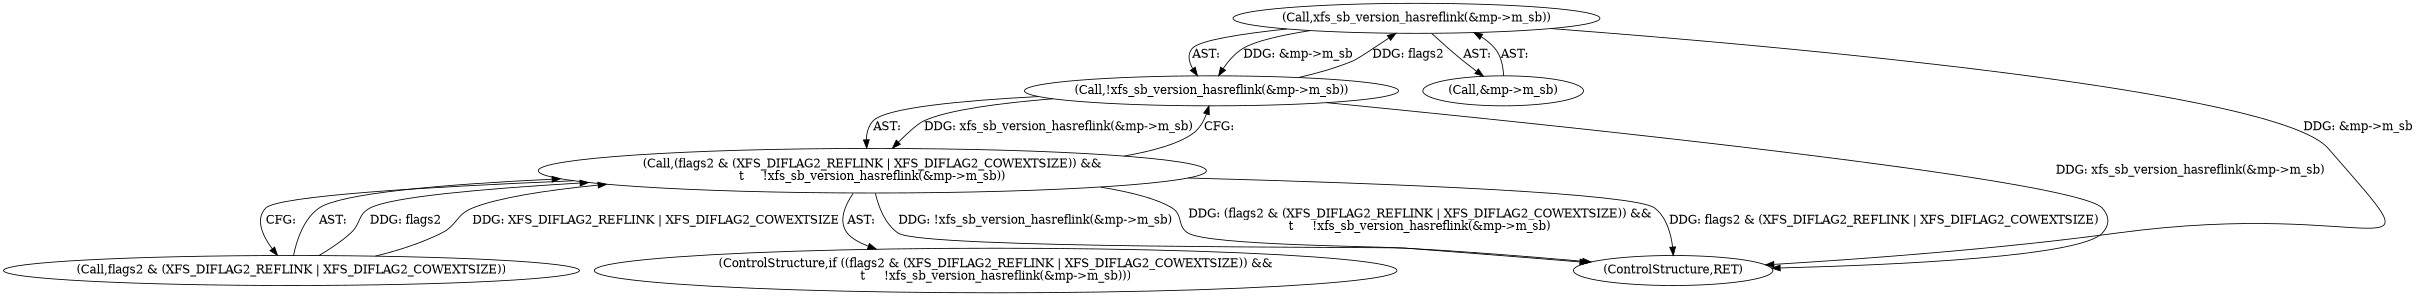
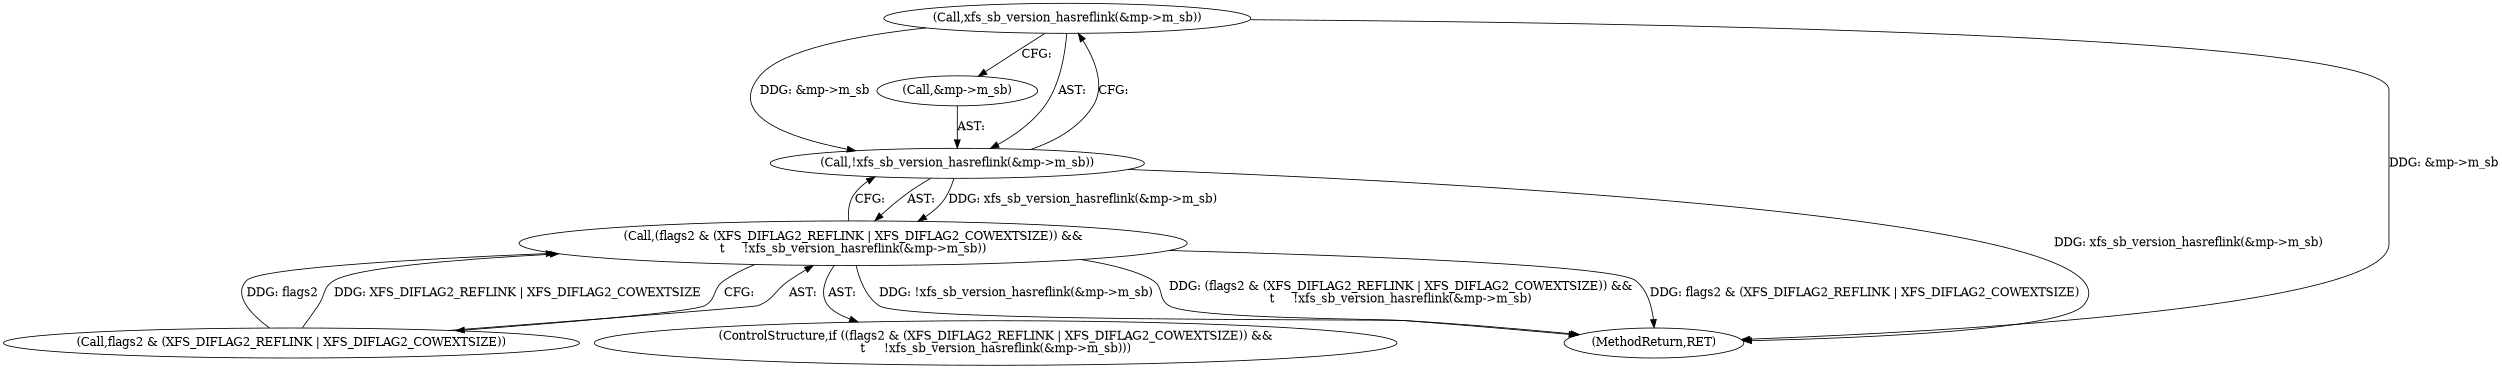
edge "(Call,&mp->m_sb)" -> "(Call,xfs_sb_version_hasreflink(&mp->m_sb))": now "(Call,&mp->m_sb)" -> "(Call,!xfs_sb_version_hasreflink(&mp->m_sb))"
edge "(Call,!xfs_sb_version_hasreflink(&mp->m_sb))" -> "(Call,xfs_sb_version_hasreflink(&mp->m_sb))": label "DDG: flags2" -> "CFG: "
edge "(Call,xfs_sb_version_hasreflink(&mp->m_sb))" -> "(Call,&mp->m_sb)": label "AST: " -> "CFG: "
node "(ControlStructure,RET)": label "(ControlStructure,RET)" -> "(MethodReturn,RET)"
